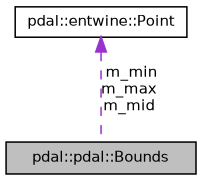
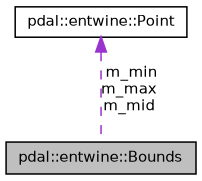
node "pdal::pdal::Bounds": label "pdal::pdal::Bounds" -> "pdal::entwine::Bounds"
